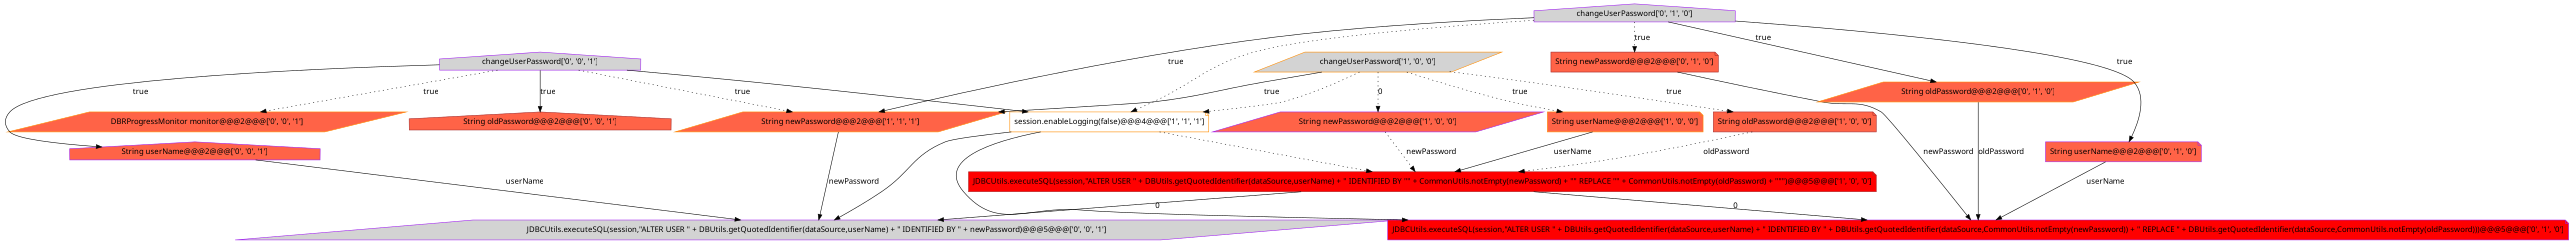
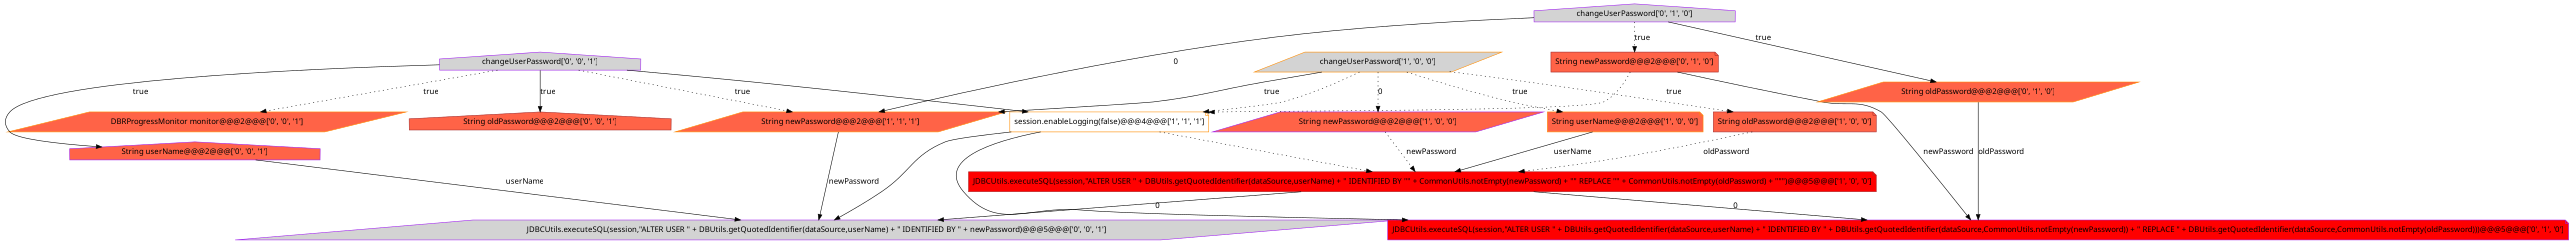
edge "changeUserPassword['0', '1', '0']" -> "session.enableLogging(false)@@@4@@@['1', '1', '1']": now "String newPassword@@@2@@@['0', '1', '0']" -> "session.enableLogging(false)@@@4@@@['1', '1', '1']"
edge "changeUserPassword['0', '1', '0']" -> "String newPassword@@@2@@@['1', '1', '1']": label "true" -> "0"
node "String userName@@@2@@@['0', '1', '0']": removed
